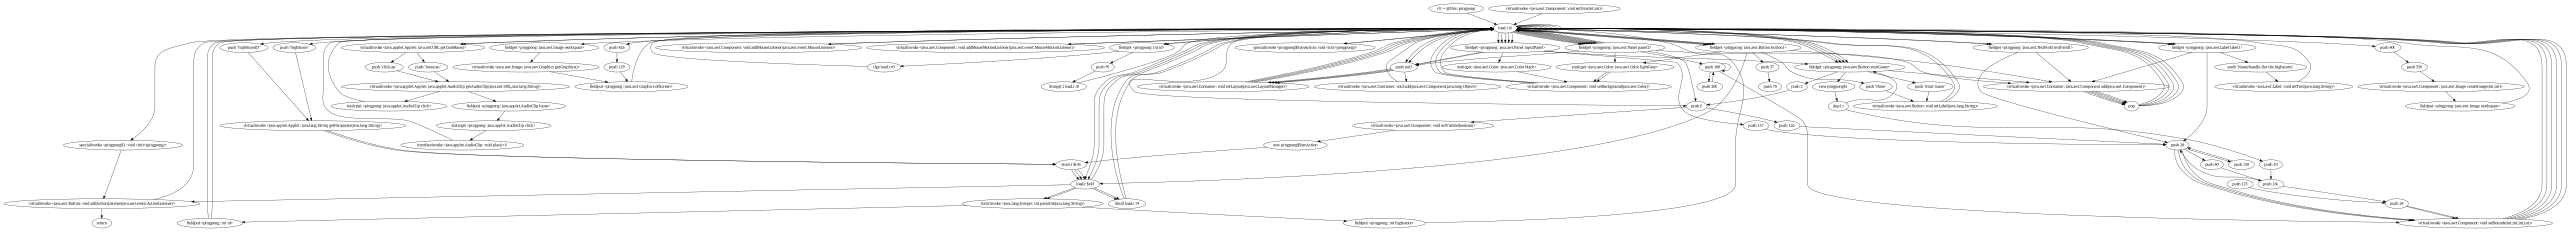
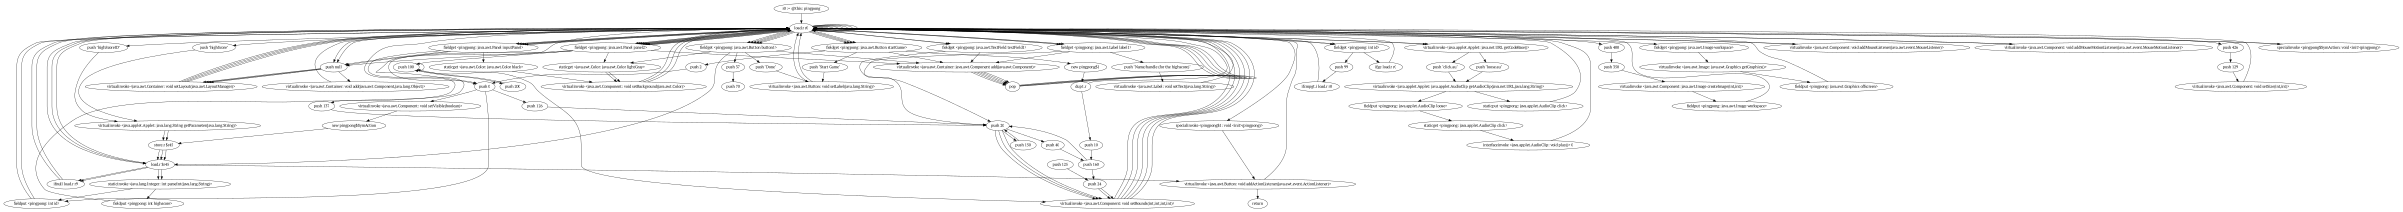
edge "fieldget <pingpong: java.awt.Panel inputPanel>" -> "fieldget <pingpong: java.awt.Button startGame>": now "fieldget <pingpong: java.awt.Panel inputPanel>" -> "load.r r0"
edge "push 129" -> "fieldput <pingpong: java.awt.Graphics offscreen>": now "push 129" -> "virtualinvoke <java.awt.Component: void setSize(int,int)>"
edge "dup1.r" -> "fieldget <pingpong: java.awt.Button startGame>": now "dup1.r" -> "load.r r0"
edge "push 0" -> "fieldput <pingpong: int id>": added
